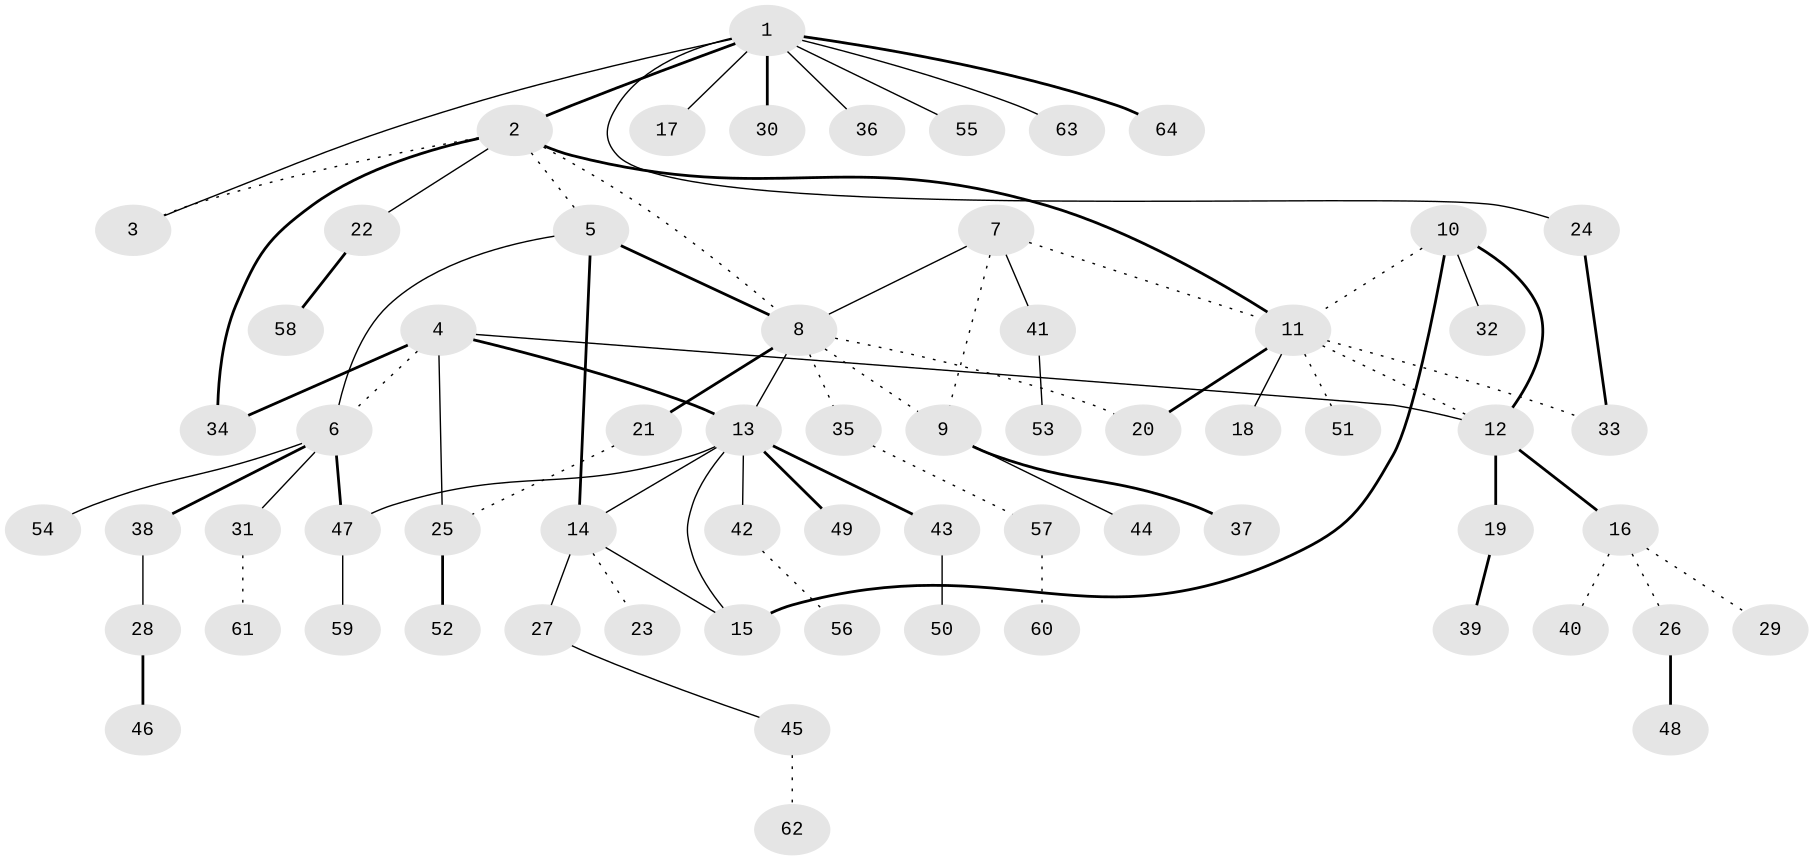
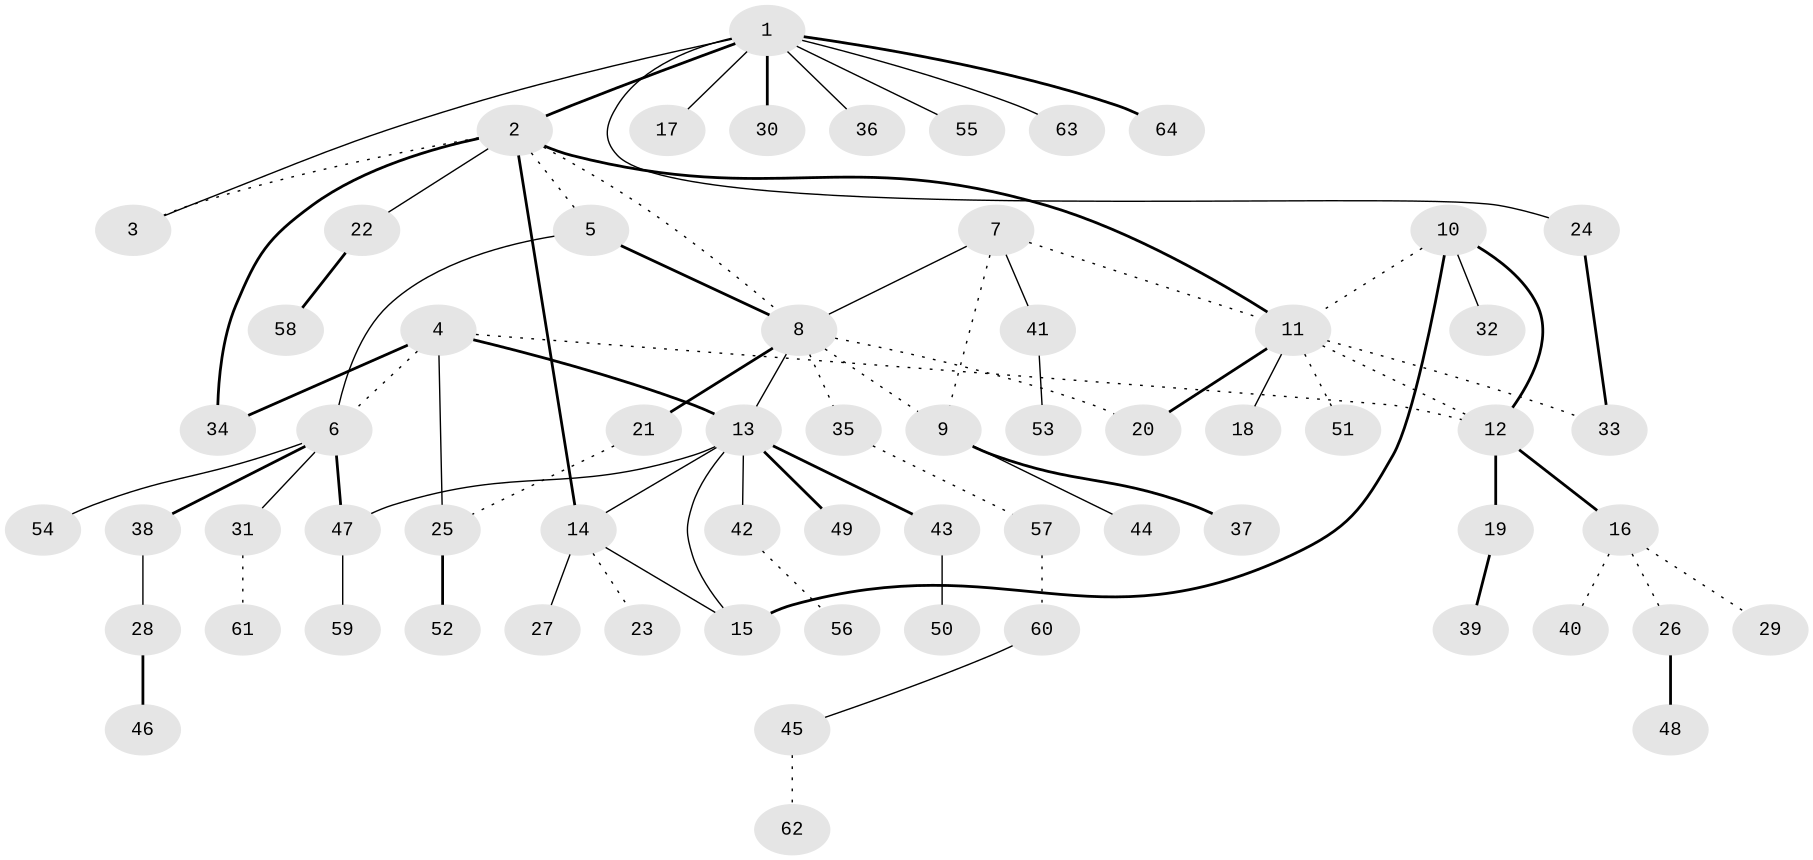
edge "4" -- "12": style solid -> dotted
edge "5" -- "14": now "2" -- "14"
edge "27" -- "45": now "60" -- "45"
